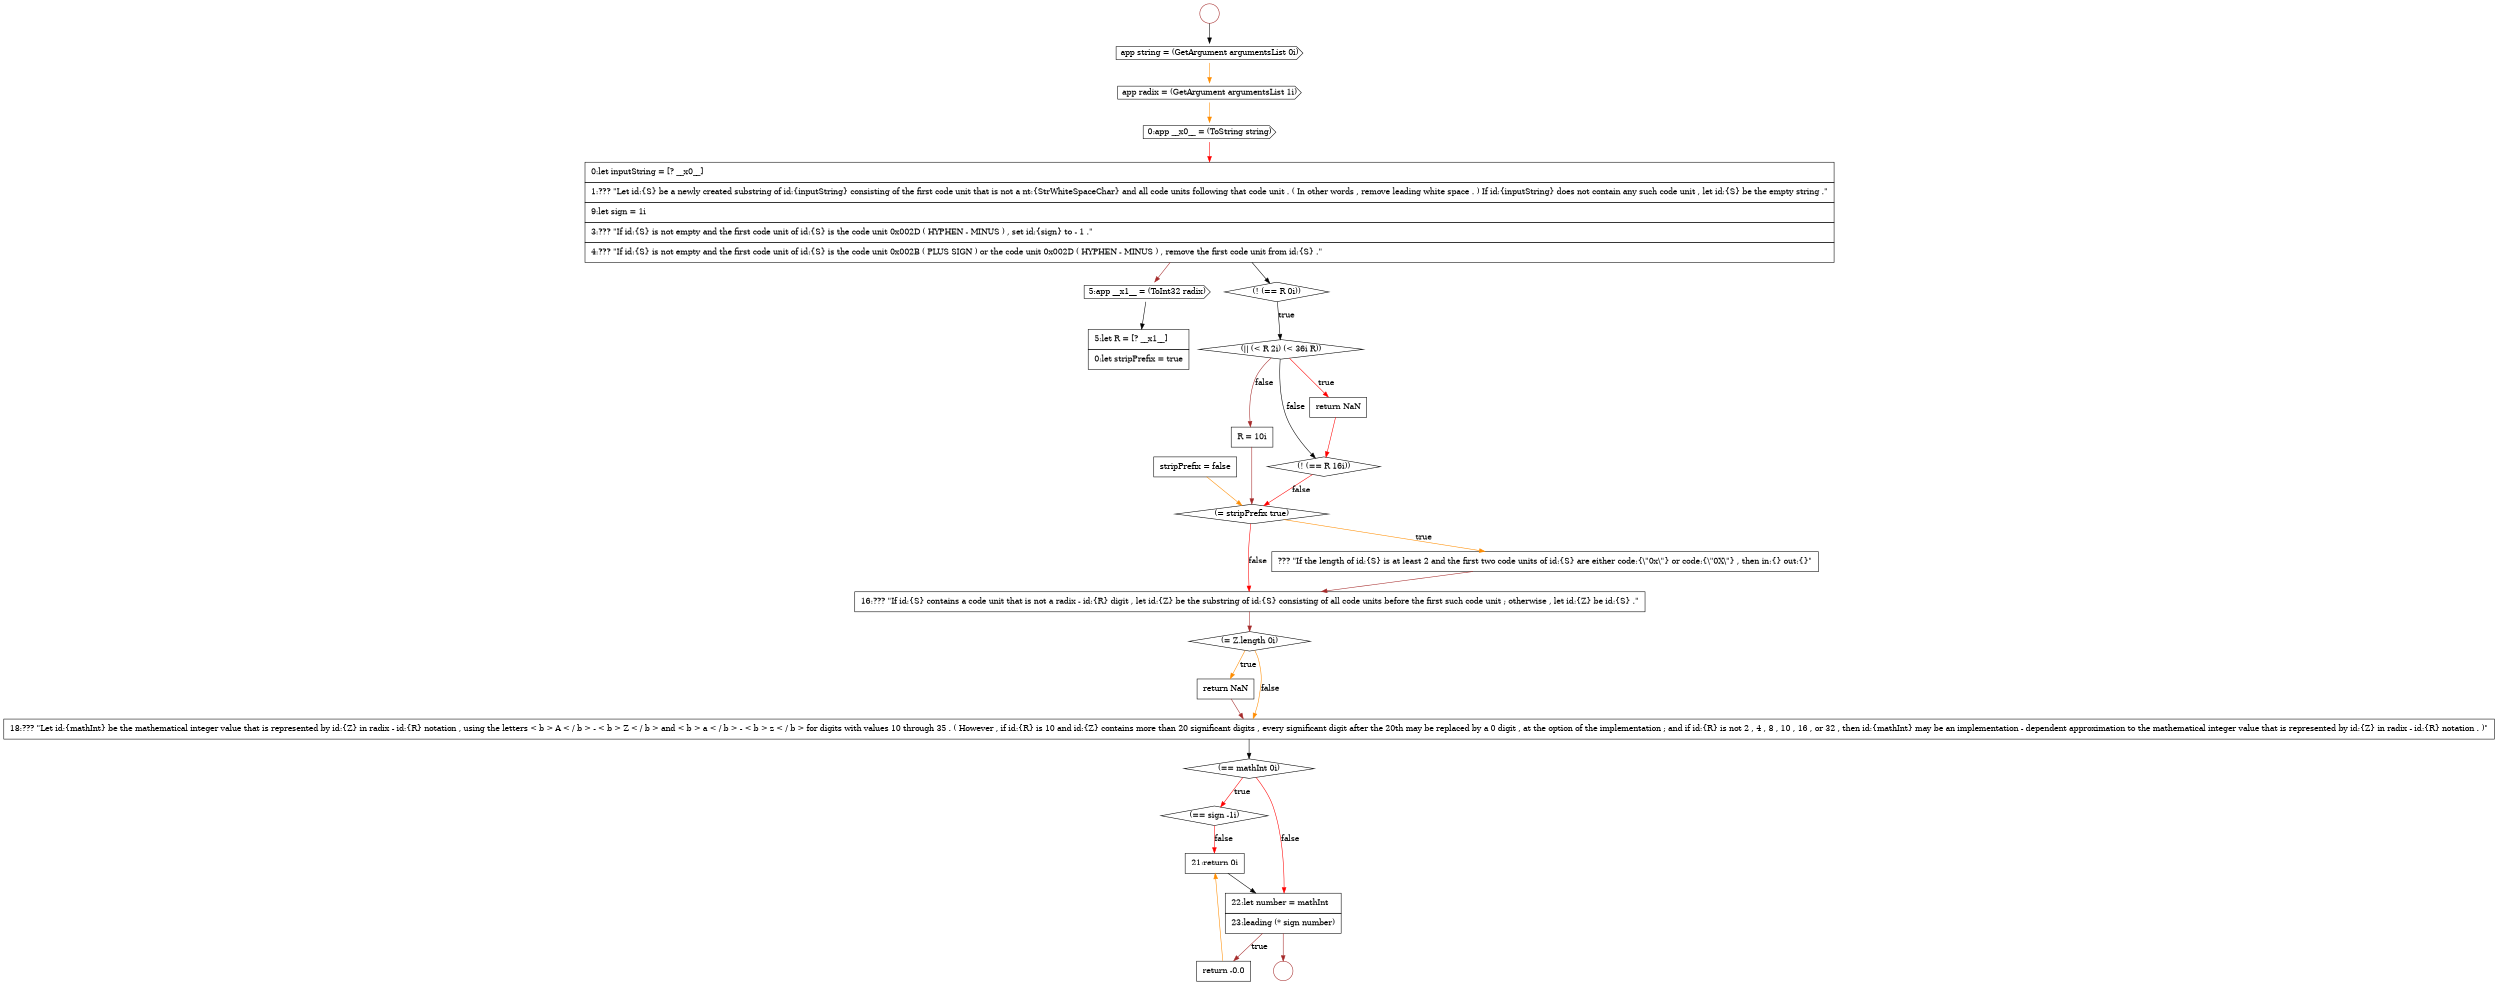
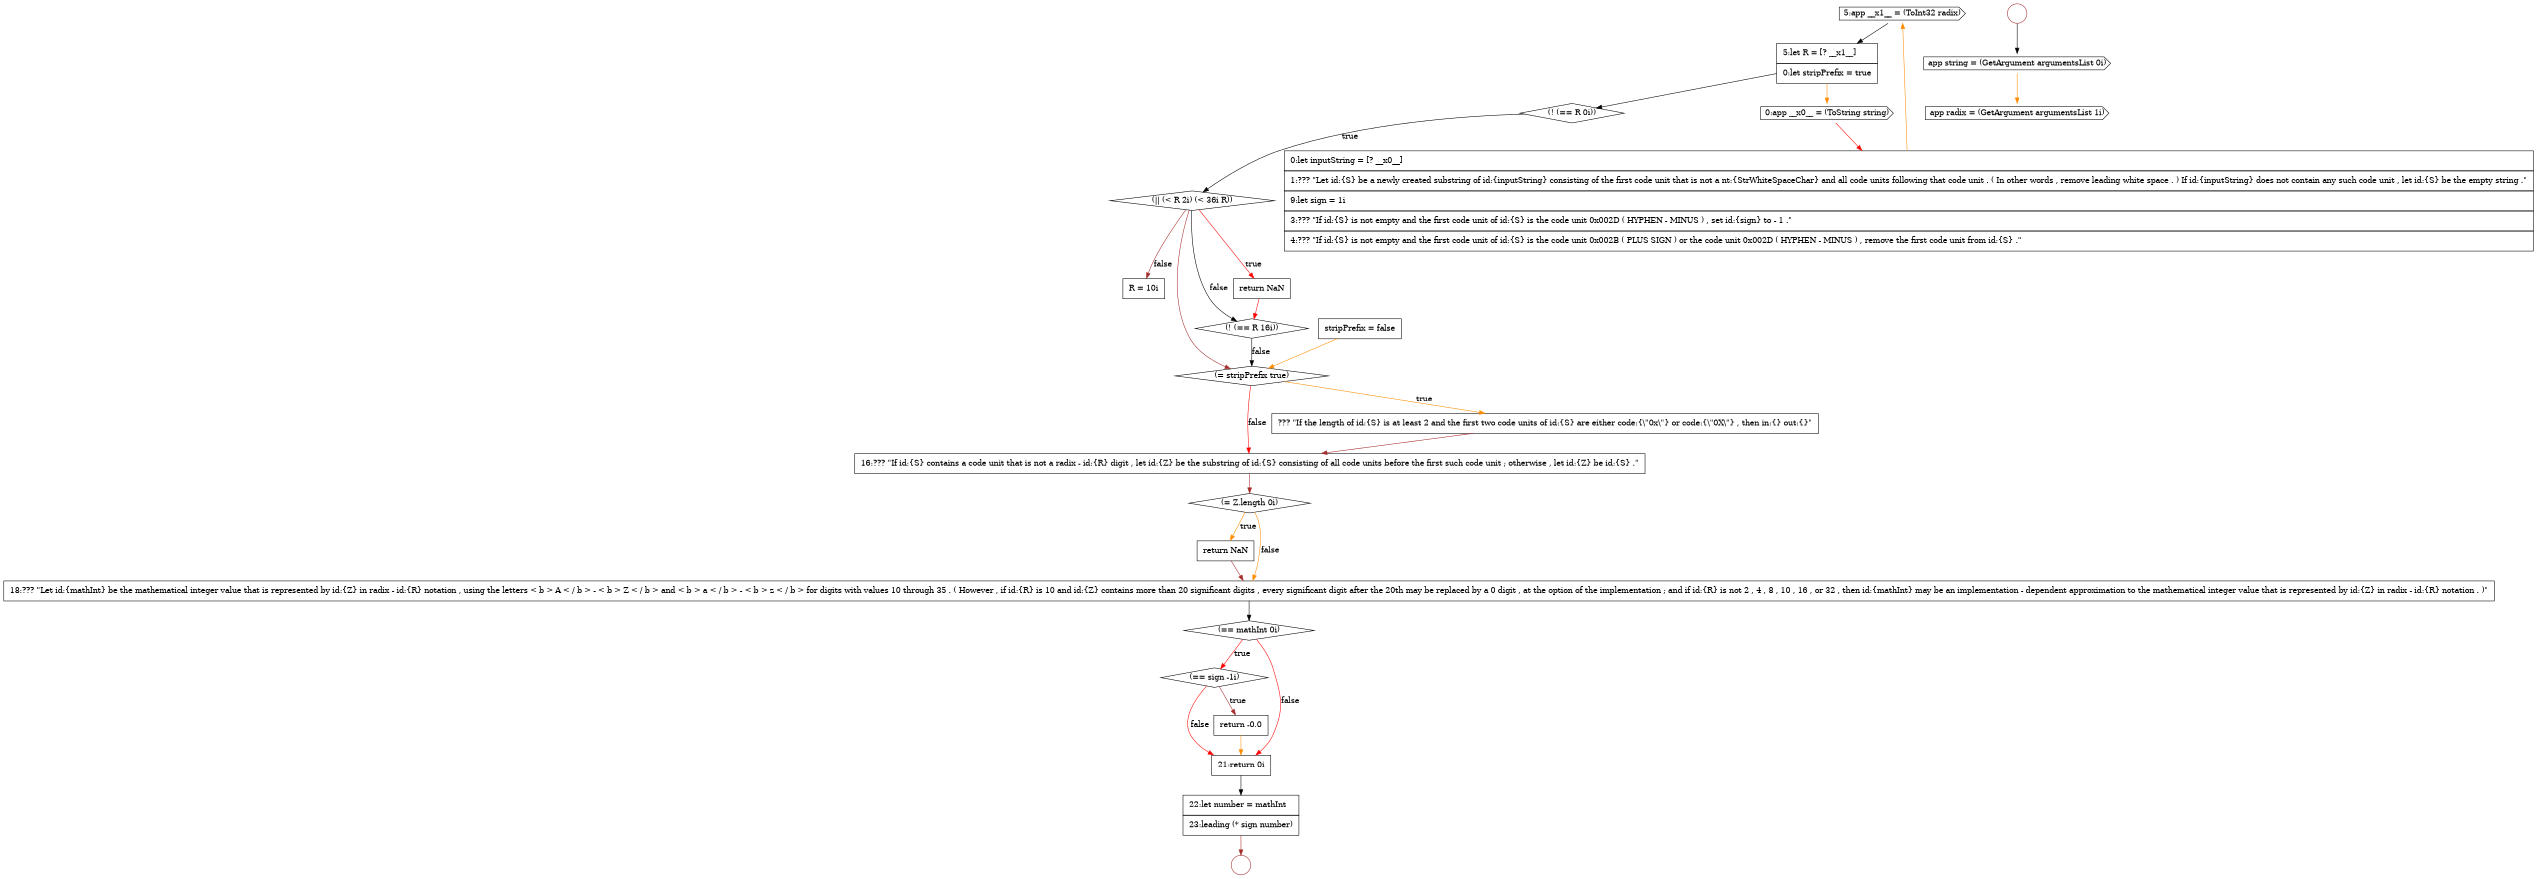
edge "app radix = (GetArgument argumentsList 1i)" -> "0:app __x0__ = (ToString string)": now "5:let R = [? __x1__]" -> "0:app __x0__ = (ToString string)"
edge "0:let inputString = [? __x0__]" -> "5:app __x1__ = (ToInt32 radix)": color brown -> darkorange
edge "0:let inputString = [? __x0__]" -> "(! (== R 0i))": now "5:let R = [? __x1__]" -> "(! (== R 0i))"
edge "R = 10i" -> "(= stripPrefix true)": now "(|| (< R 2i) (< 36i R))" -> "(= stripPrefix true)"
edge "(! (== R 16i))" -> "(= stripPrefix true)": color red -> black
edge "(== mathInt 0i)" -> "22:let number = mathInt": now "(== mathInt 0i)" -> "21:return 0i"
edge "22:let number = mathInt" -> "return -0.0": now "(== sign -1i)" -> "return -0.0"
